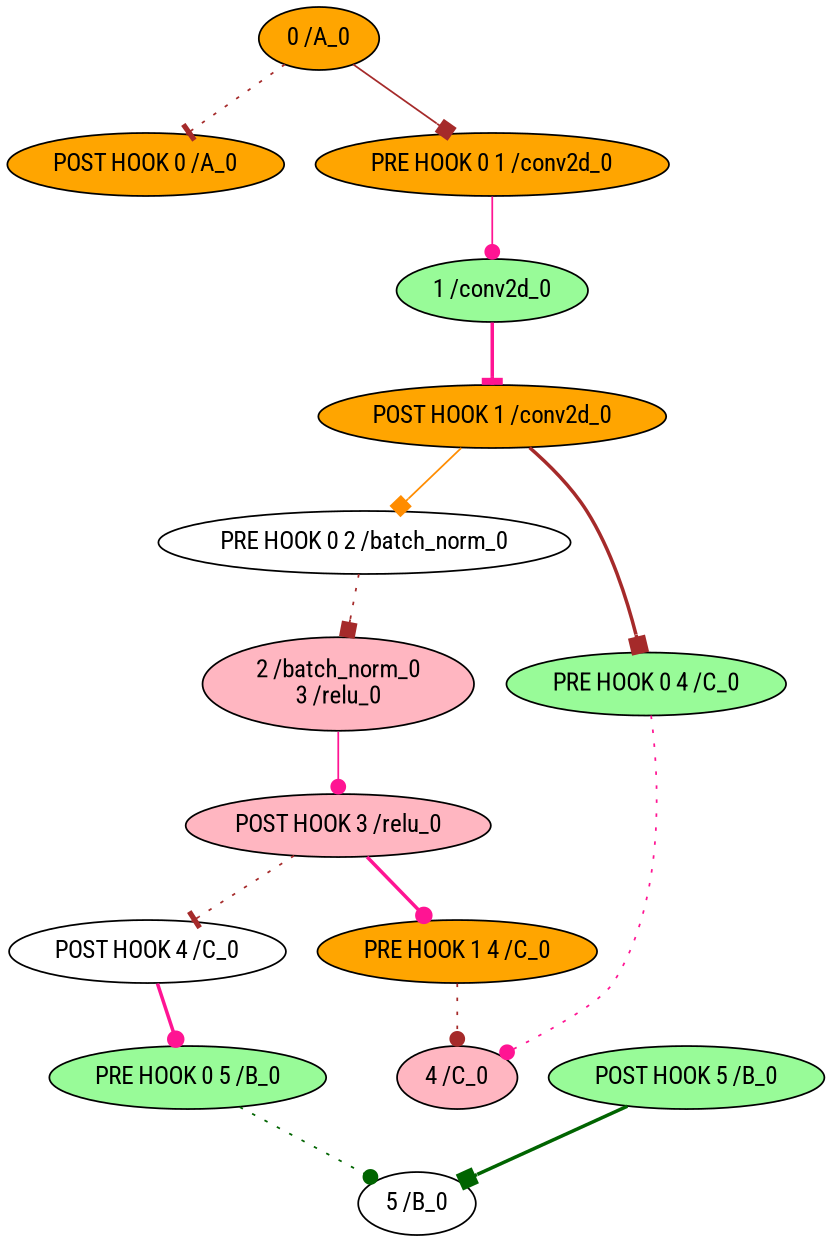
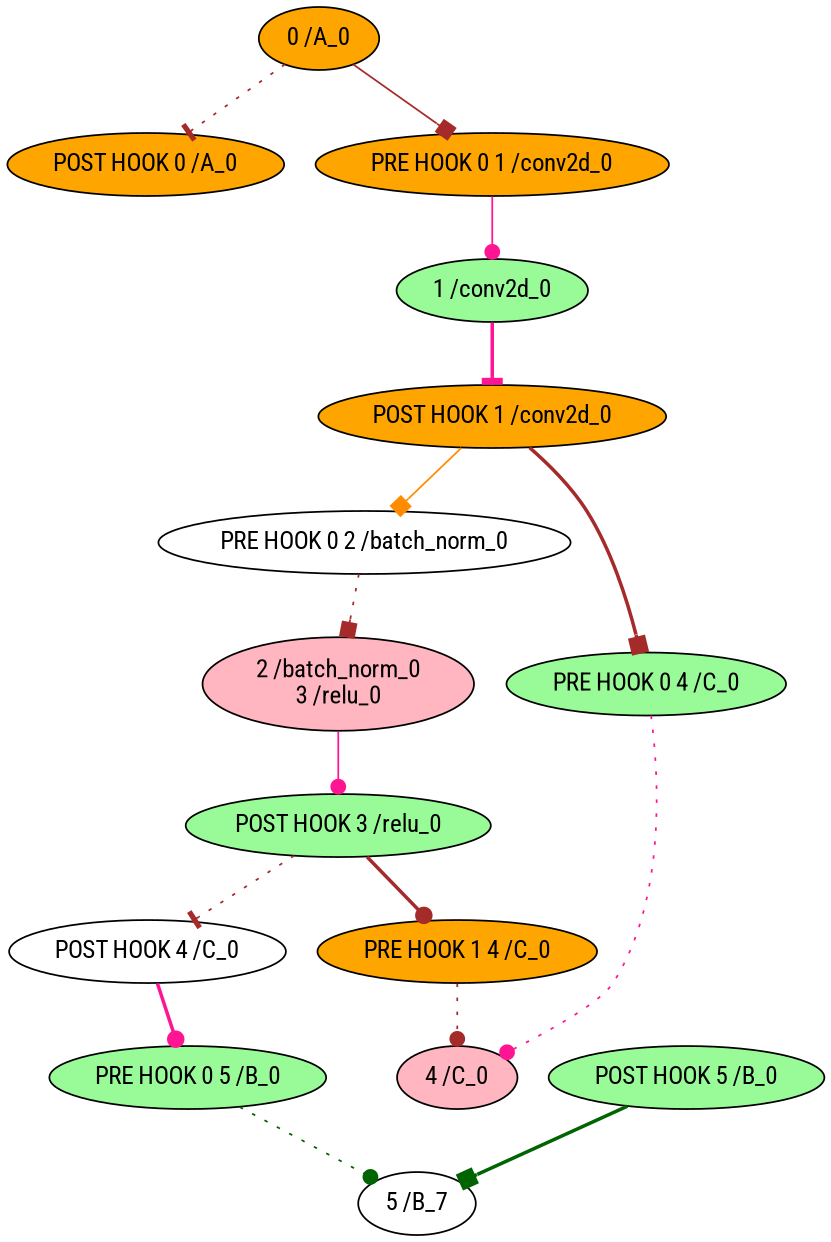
node "POST HOOK 3 /relu_0": fillcolor lightpink -> palegreen
edge "POST HOOK 3 /relu_0" -> "PRE HOOK 1 4 /C_0": color deeppink -> brown
node "5 /B_0": label "5 /B_0" -> "5 /B_7"
